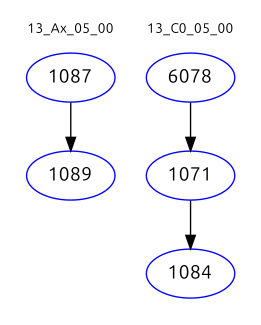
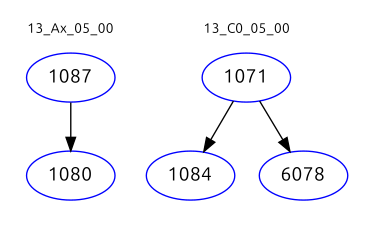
edge "6078" -> "1071": reversed
node "1089": label "1089" -> "1080"
